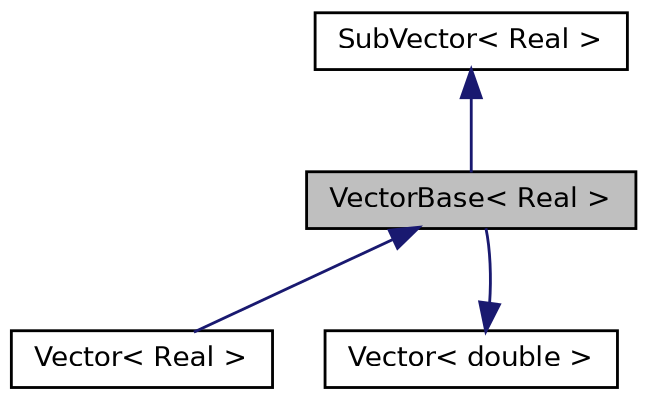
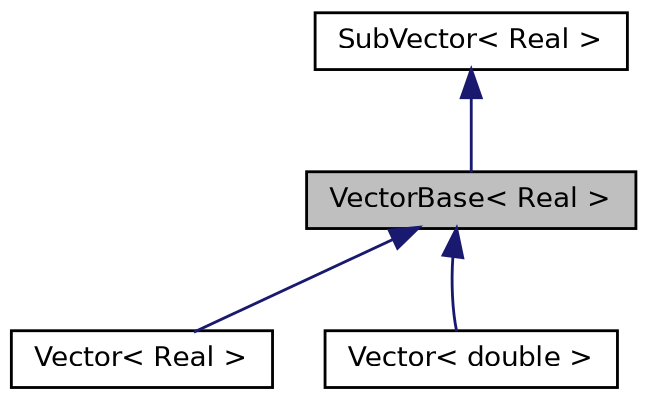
edge "VectorBase< Real >" -> "Vector< double >": reversed
